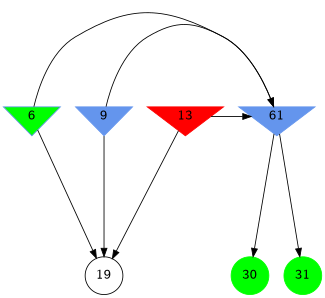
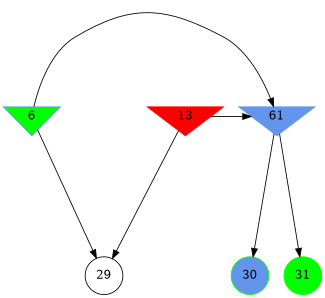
node "9": removed
node "19": label "19" -> "29"
node "30": fillcolor green -> cornflowerblue
